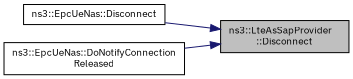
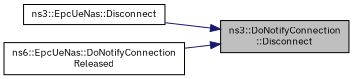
node "ns3::LteAsSapProvider ::Disconnect": label "ns3::LteAsSapProvider ::Disconnect" -> "ns3::DoNotifyConnection ::Disconnect"
node "ns3::EpcUeNas::DoNotifyConnection Released": label "ns3::EpcUeNas::DoNotifyConnection Released" -> "ns6::EpcUeNas::DoNotifyConnection Released"
